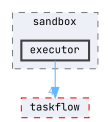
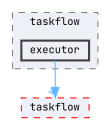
cluster "sandbox": label "sandbox" -> "taskflow"
